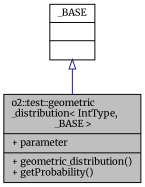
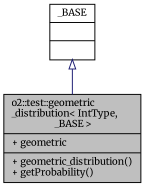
node "o2::test::geometric": text "+ parameter" -> "+ geometric"
